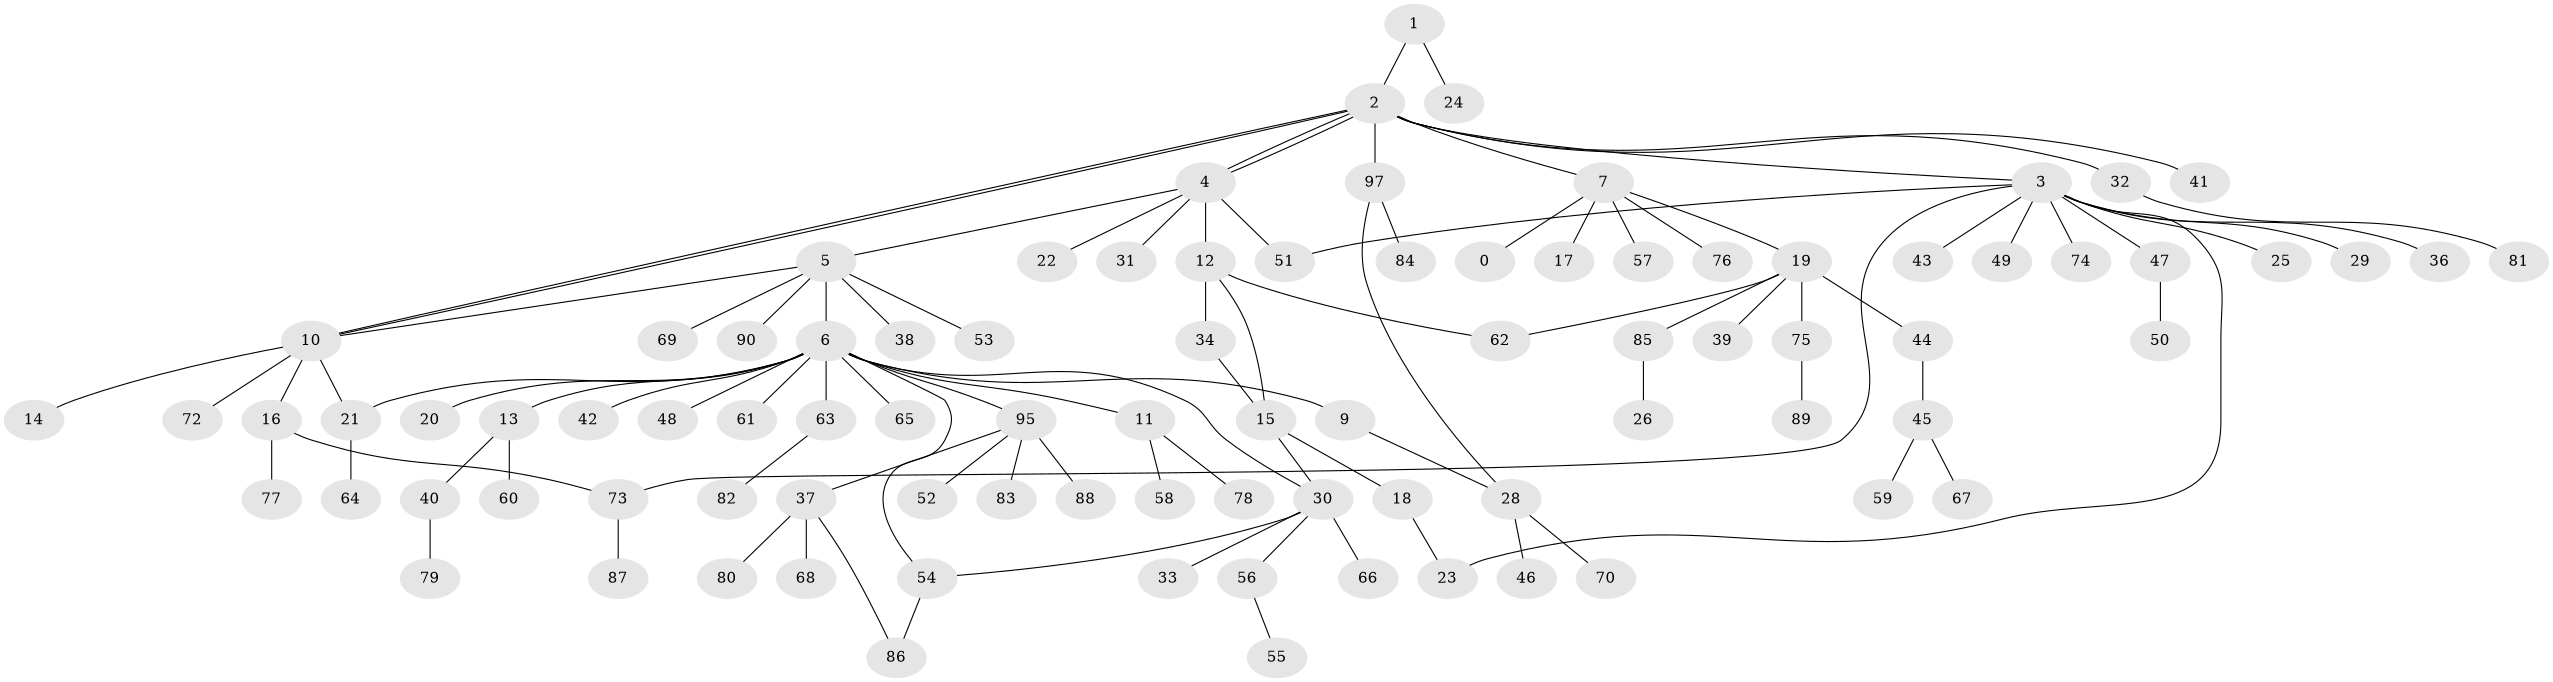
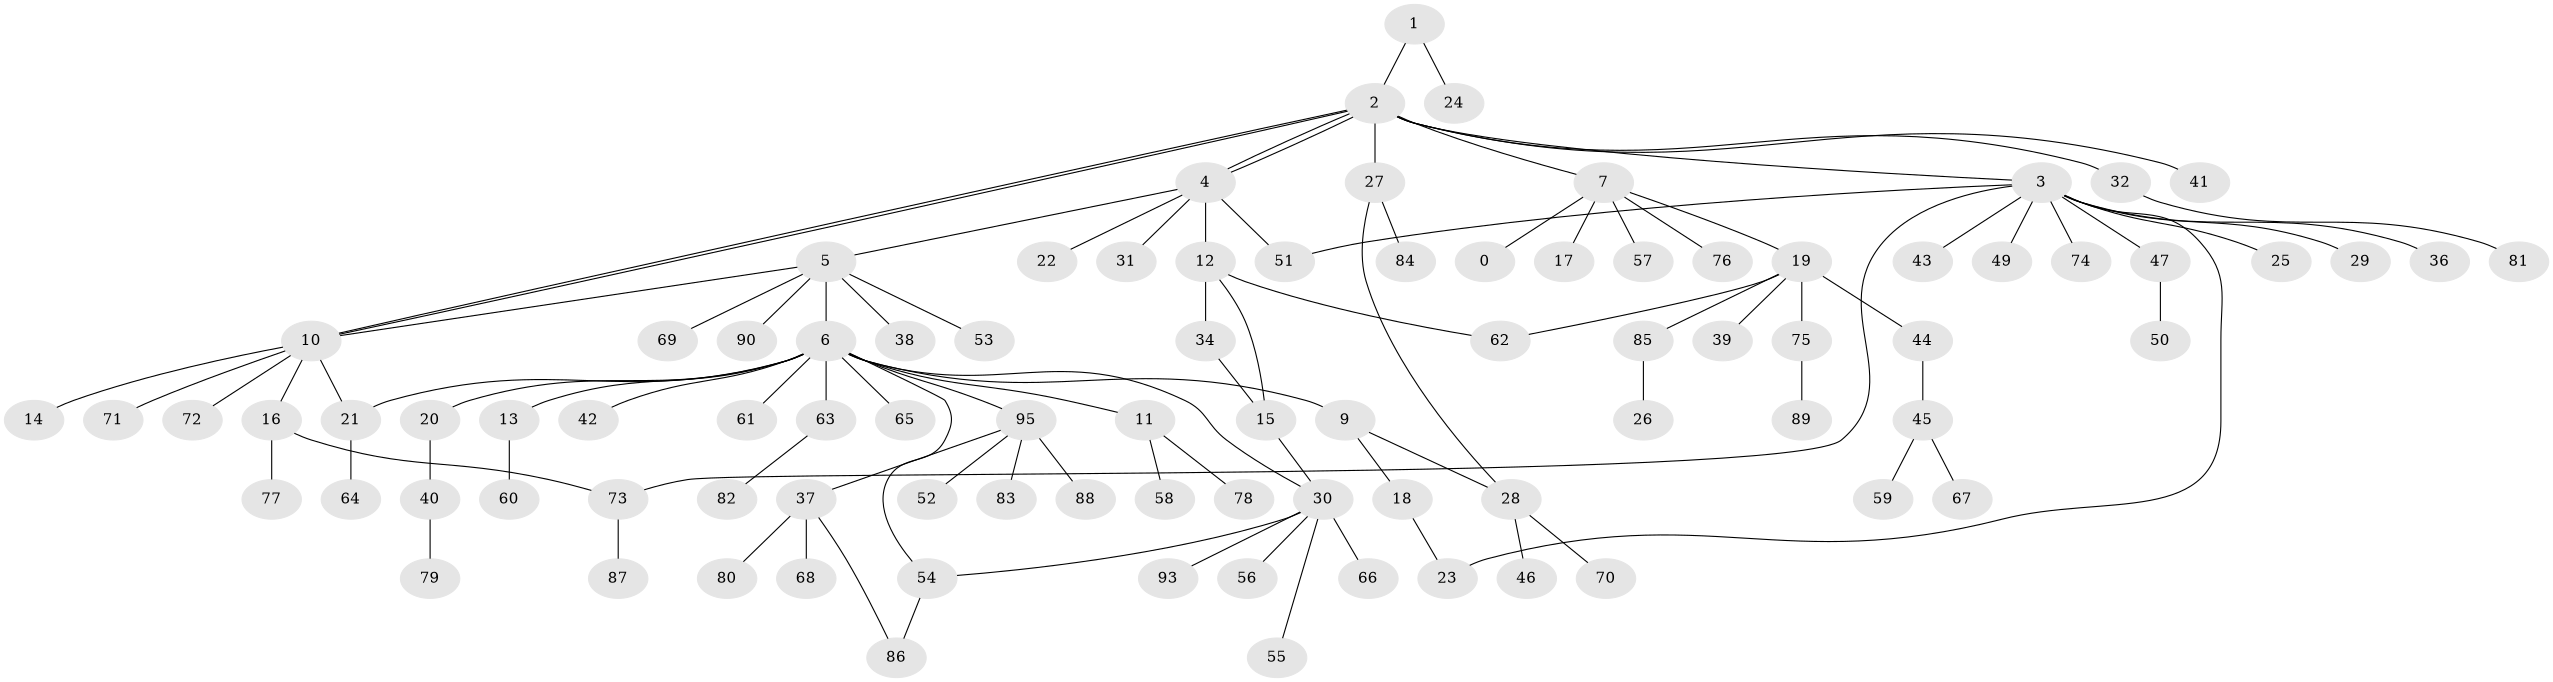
node "97": label "97" -> "27"
node "71": added
node "48": removed
edge "13" -- "40": now "20" -- "40"
edge "15" -- "18": now "9" -- "18"
node "33": label "33" -> "93"
edge "56" -- "55": now "30" -- "55"
